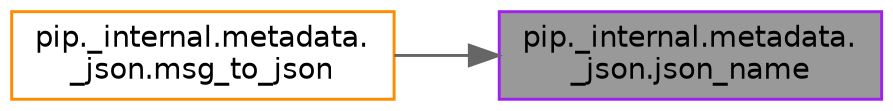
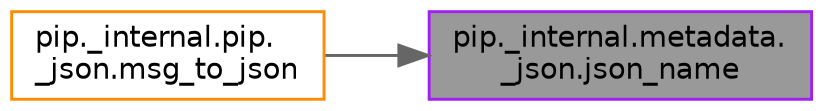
node "pip._internal.metadata. _json.msg_to_json": label "pip._internal.metadata. _json.msg_to_json" -> "pip._internal.pip. _json.msg_to_json"
